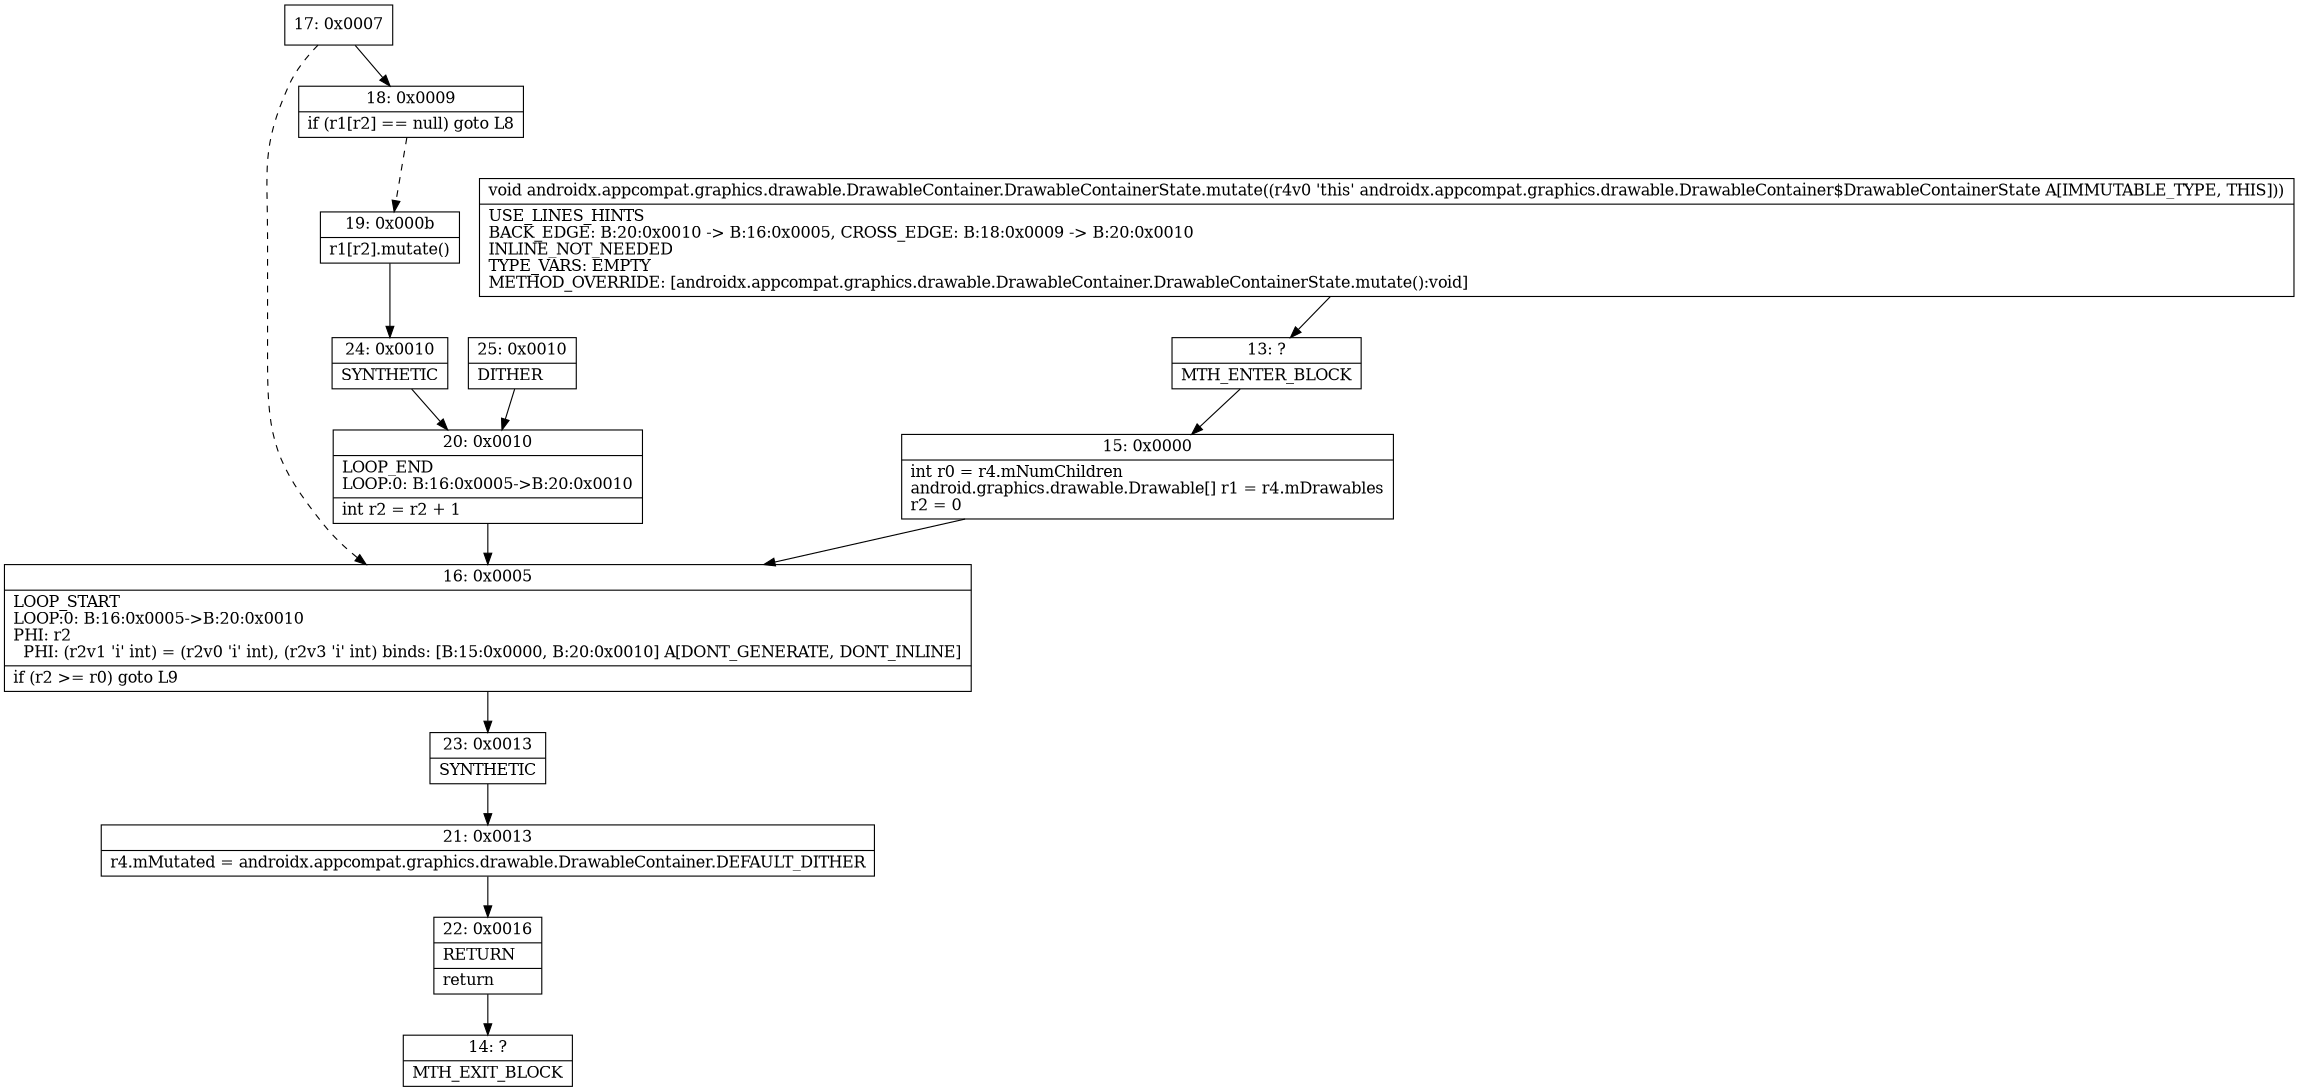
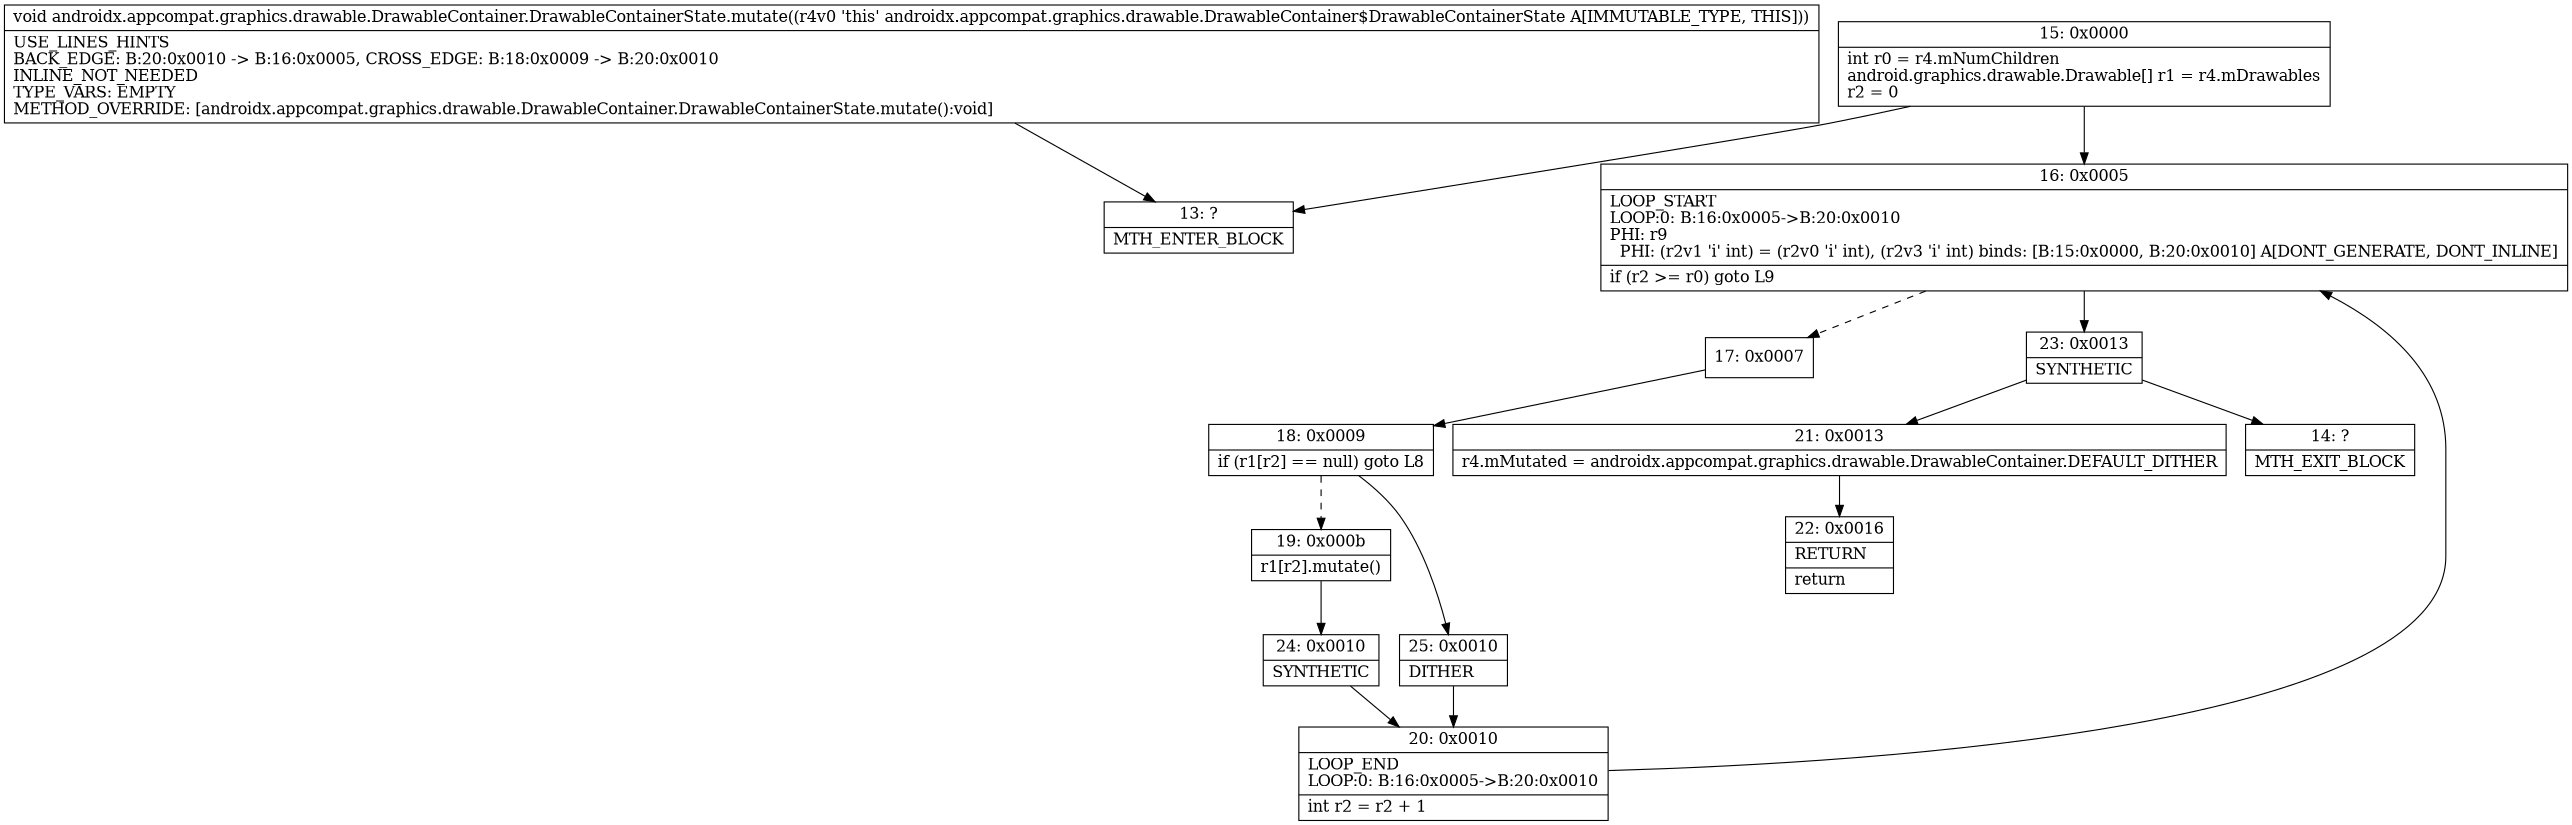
edge "17: 0x0007" -> "16: 0x0005": reversed
edge "13: ?" -> "15: 0x0000": reversed
edge "18: 0x0009" -> "25: 0x0010": added
node "16: 0x0005": text "PHI: r2" -> "PHI: r9"
edge "22: 0x0016" -> "14: ?": now "23: 0x0013" -> "14: ?"
